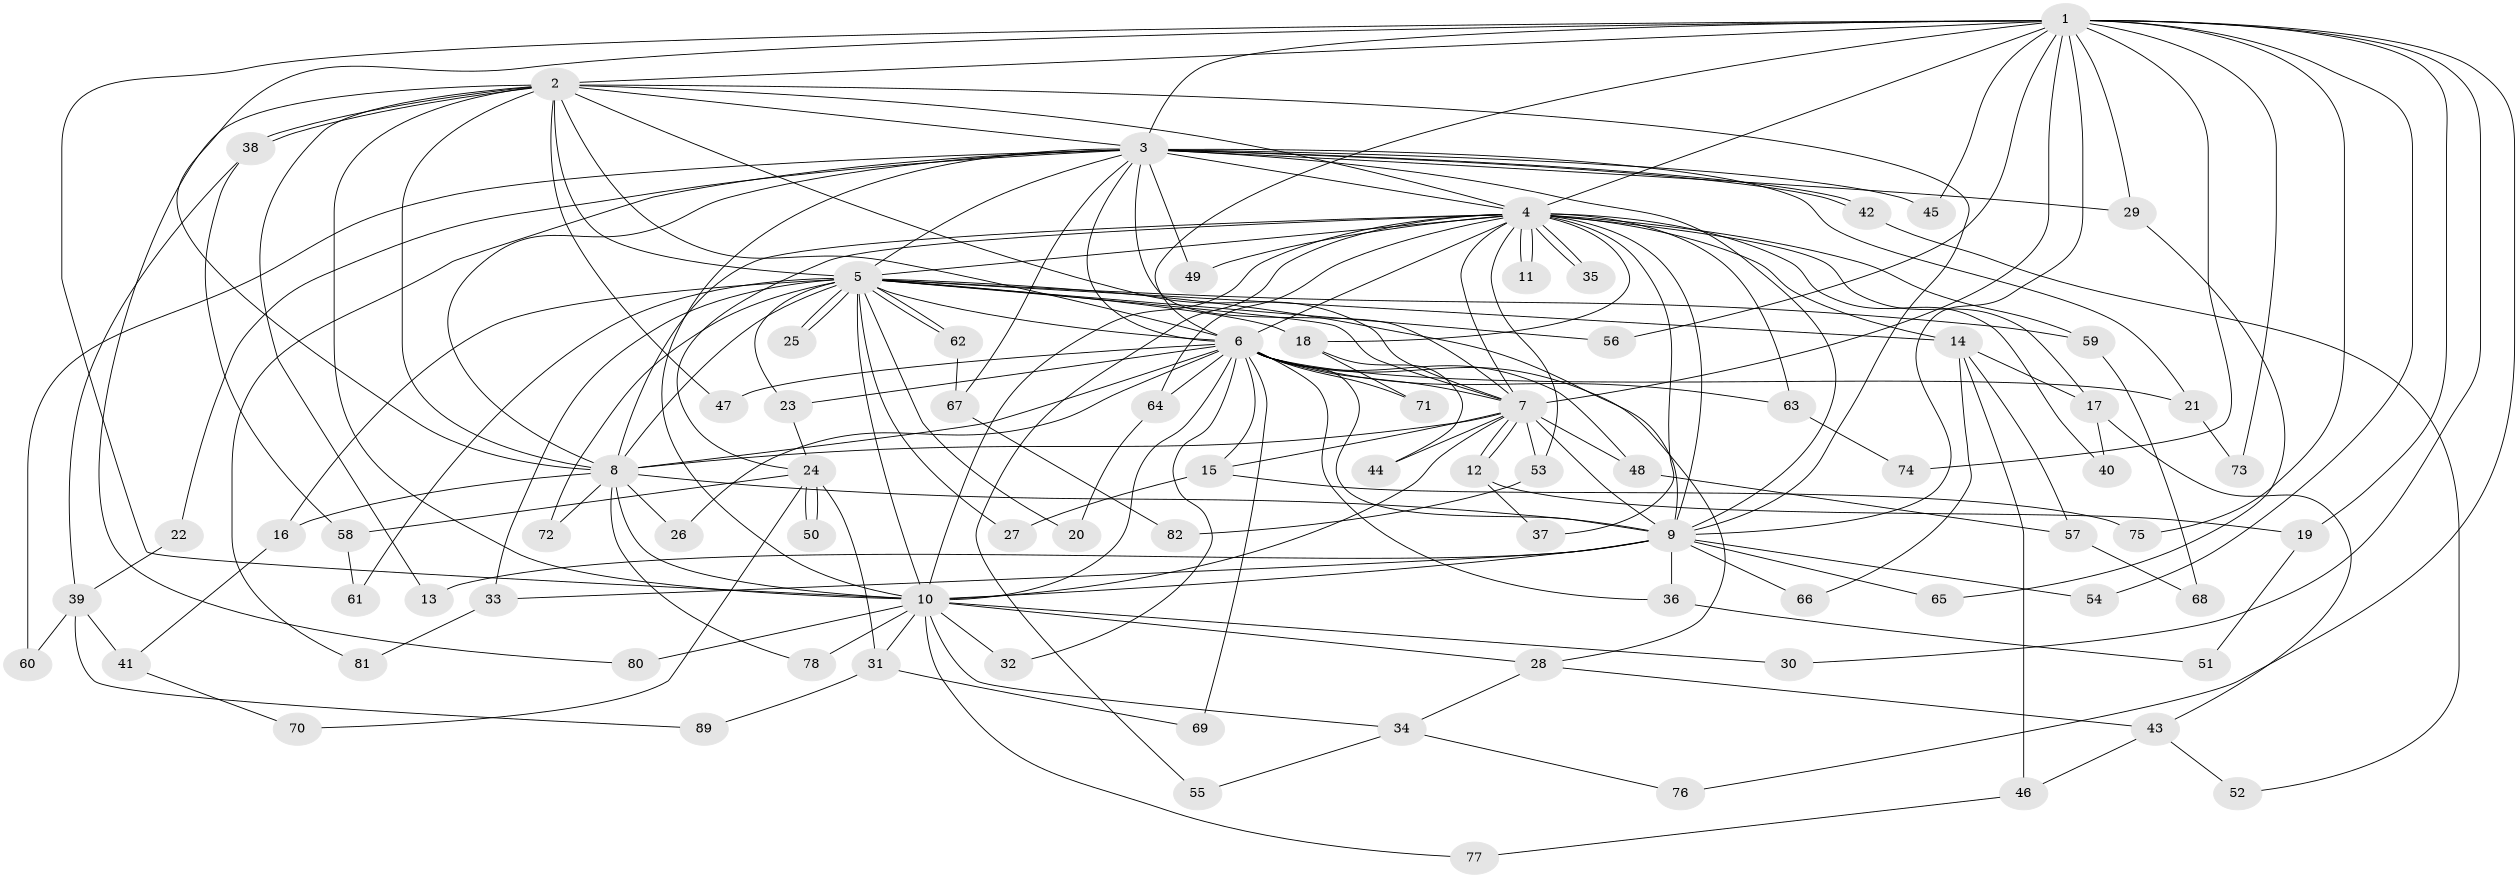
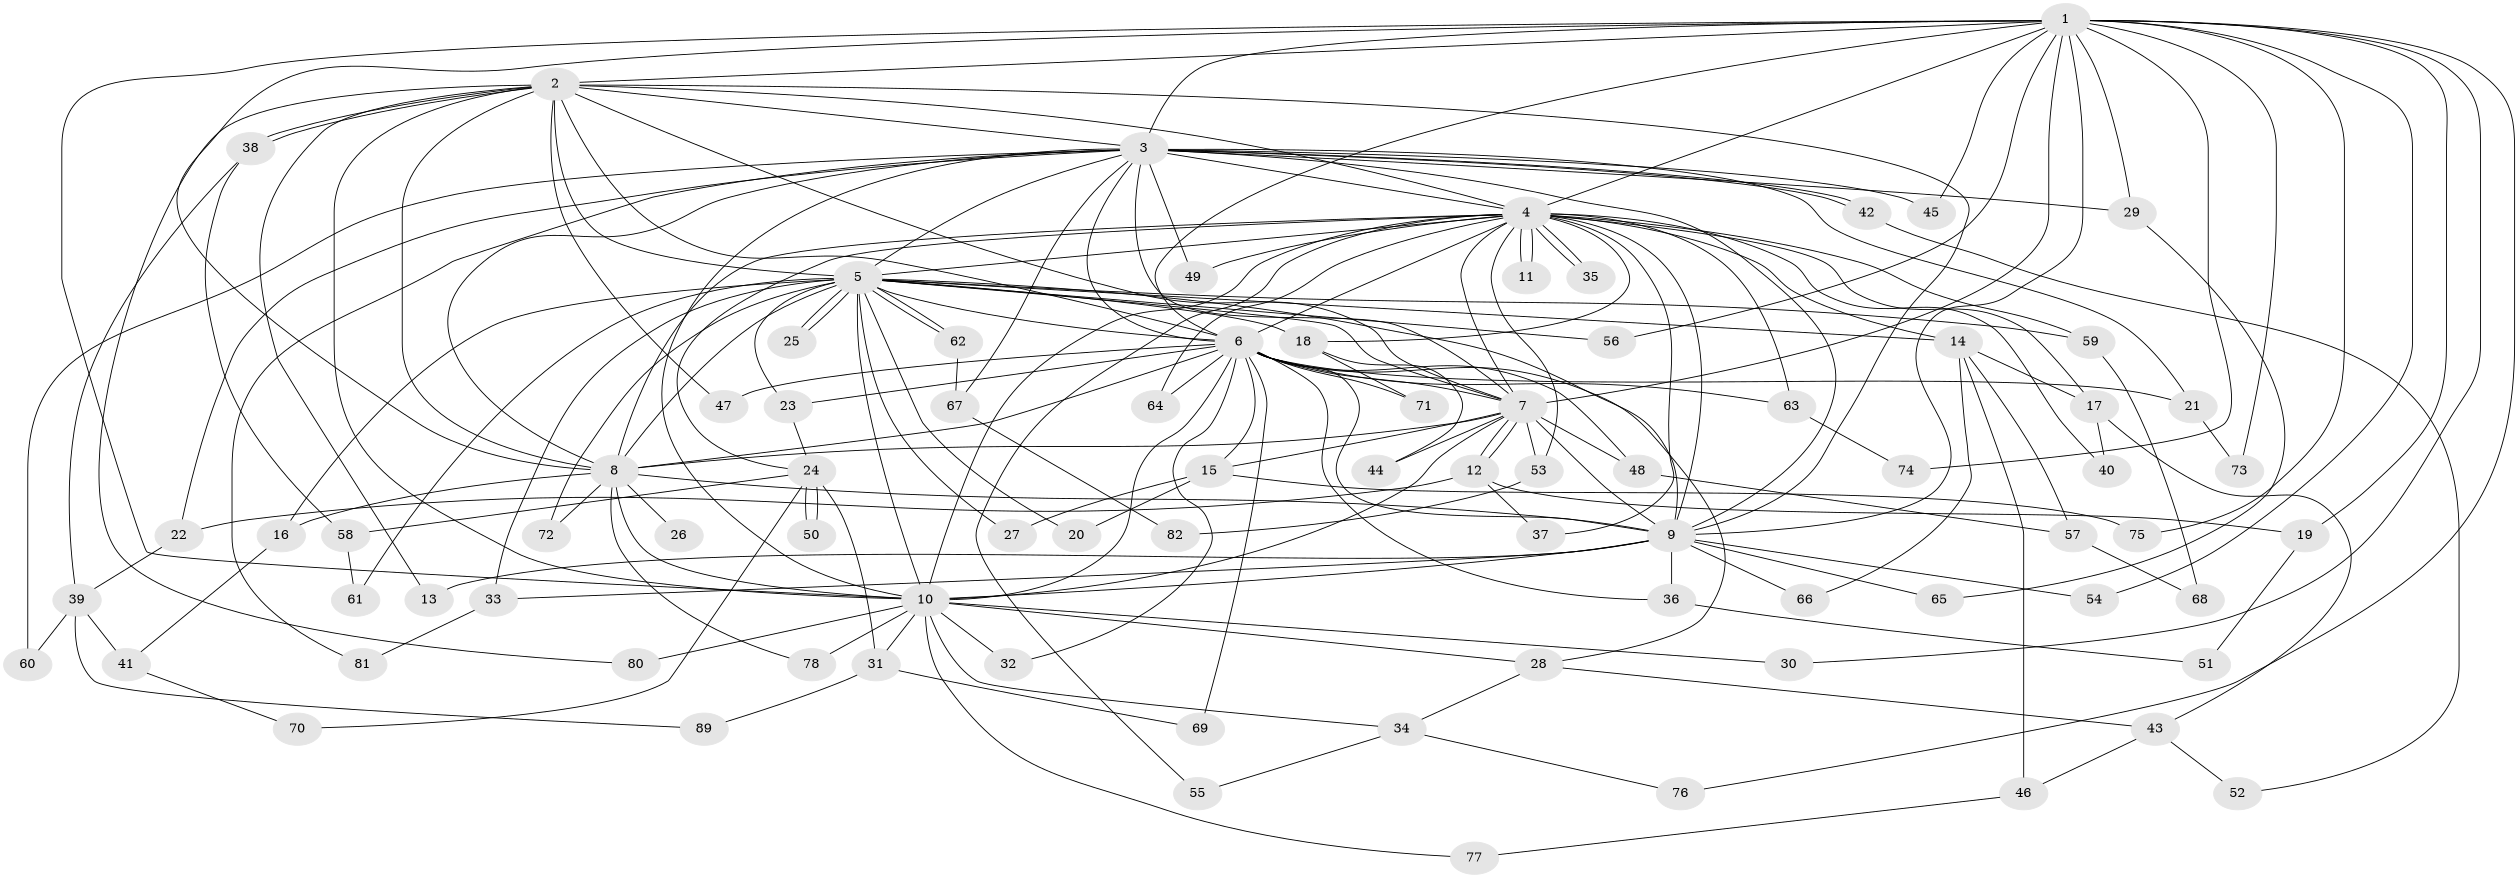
edge "6" -- "26": removed
edge "64" -- "20": now "15" -- "20"
edge "12" -- "22": added
